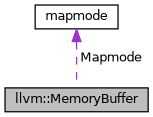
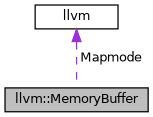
node "mapmode": label "mapmode" -> "llvm"
